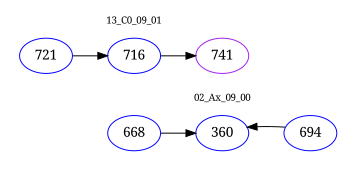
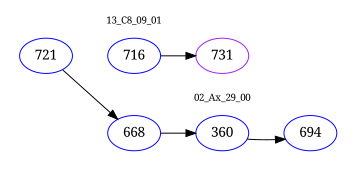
cluster "13_C0_09_01": label "13_C0_09_01" -> "13_C8_09_01"
edge "721" -> "716": now "721" -> "668"
node "741": label "741" -> "731"
cluster "02_Ax_09_00": label "02_Ax_09_00" -> "02_Ax_29_00"
edge "694" -> "360": reversed
